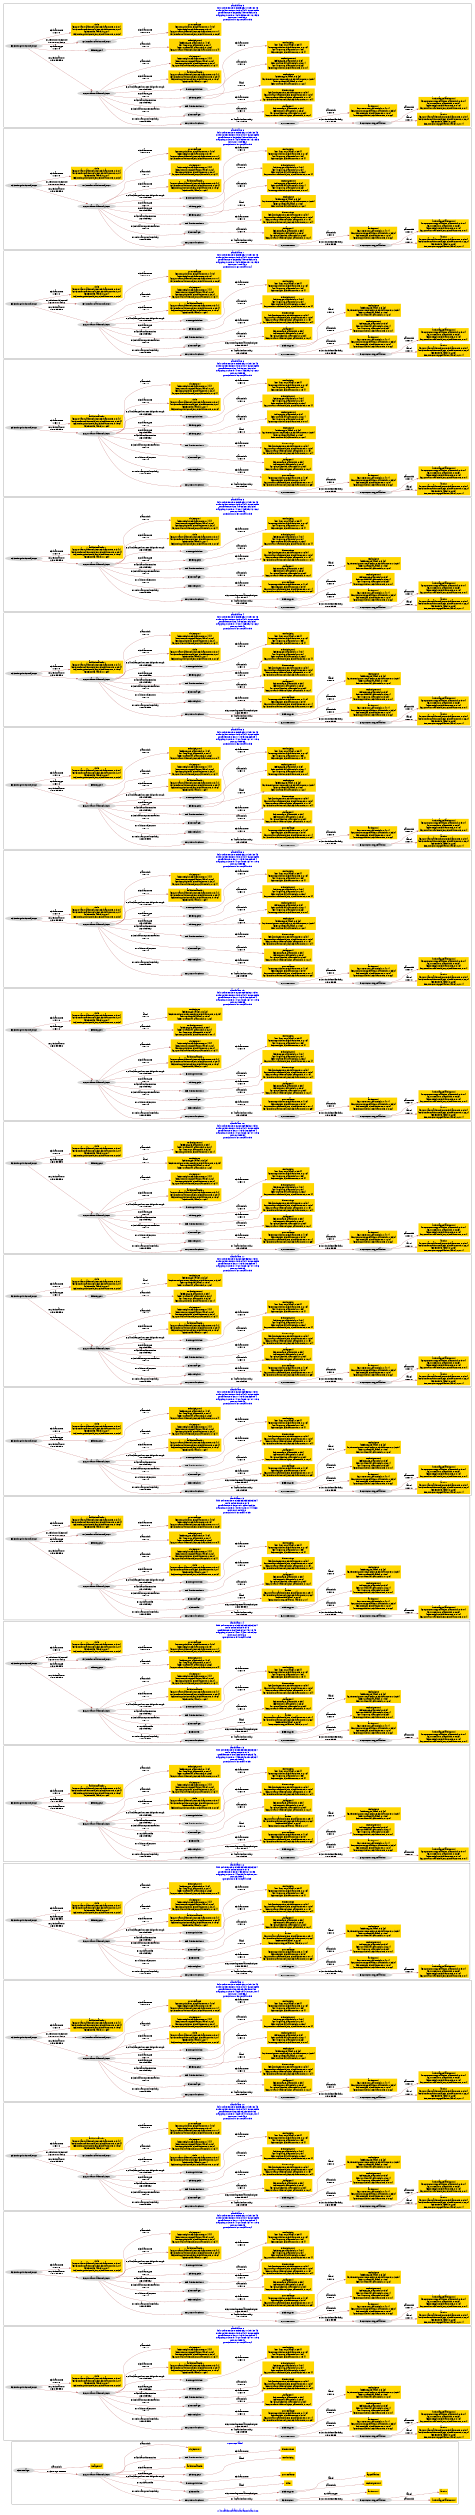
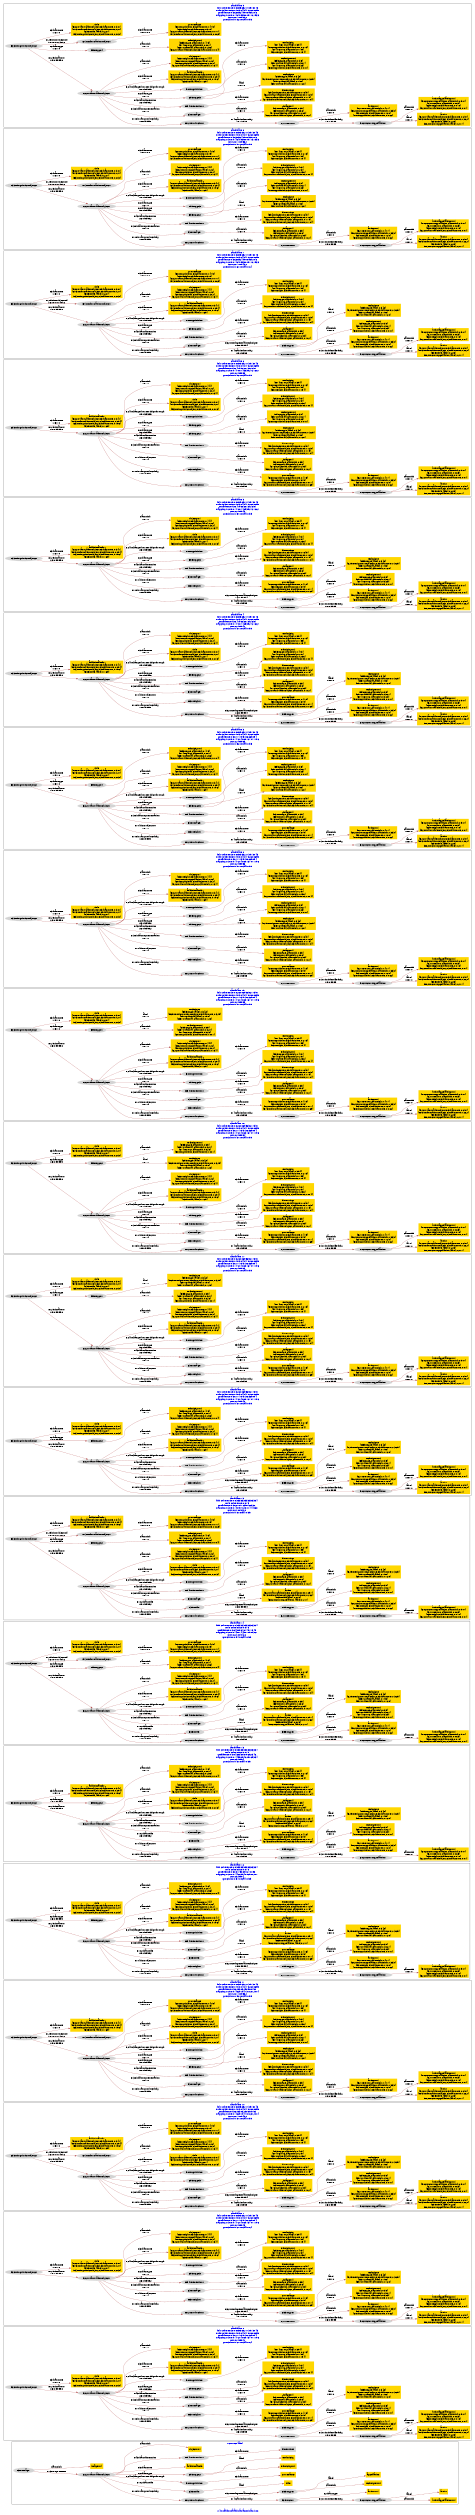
node "dimensions": fillcolor gold -> lightgray
node "ethnicity_uri": added
